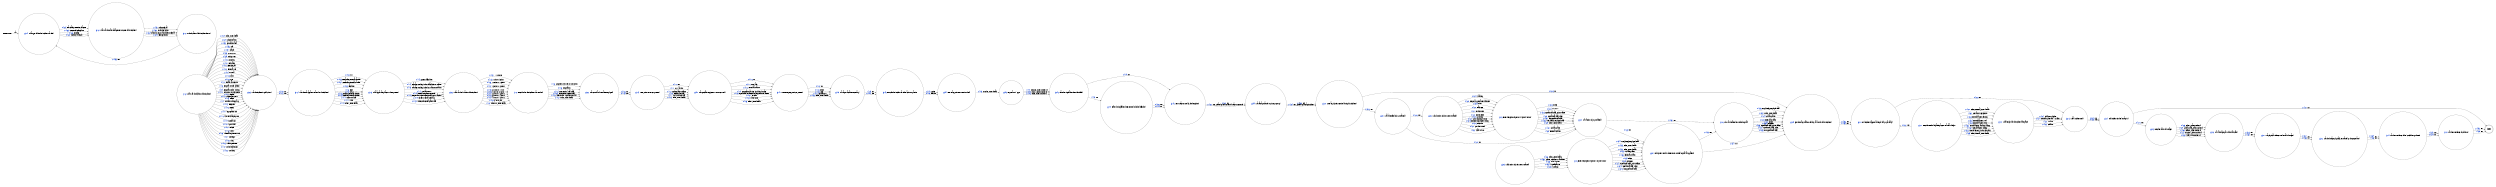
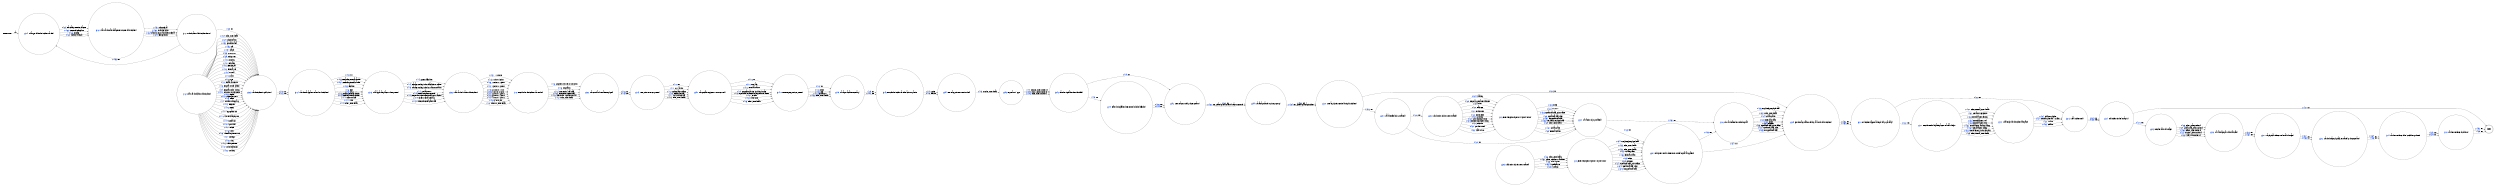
edge "63181" -> "63183": added, label "214692 No"
node "63198": text "Were weapons used by the desciption?" -> "Were weapons used by the perpetrator?"
edge "63211" -> "63210": reversed
